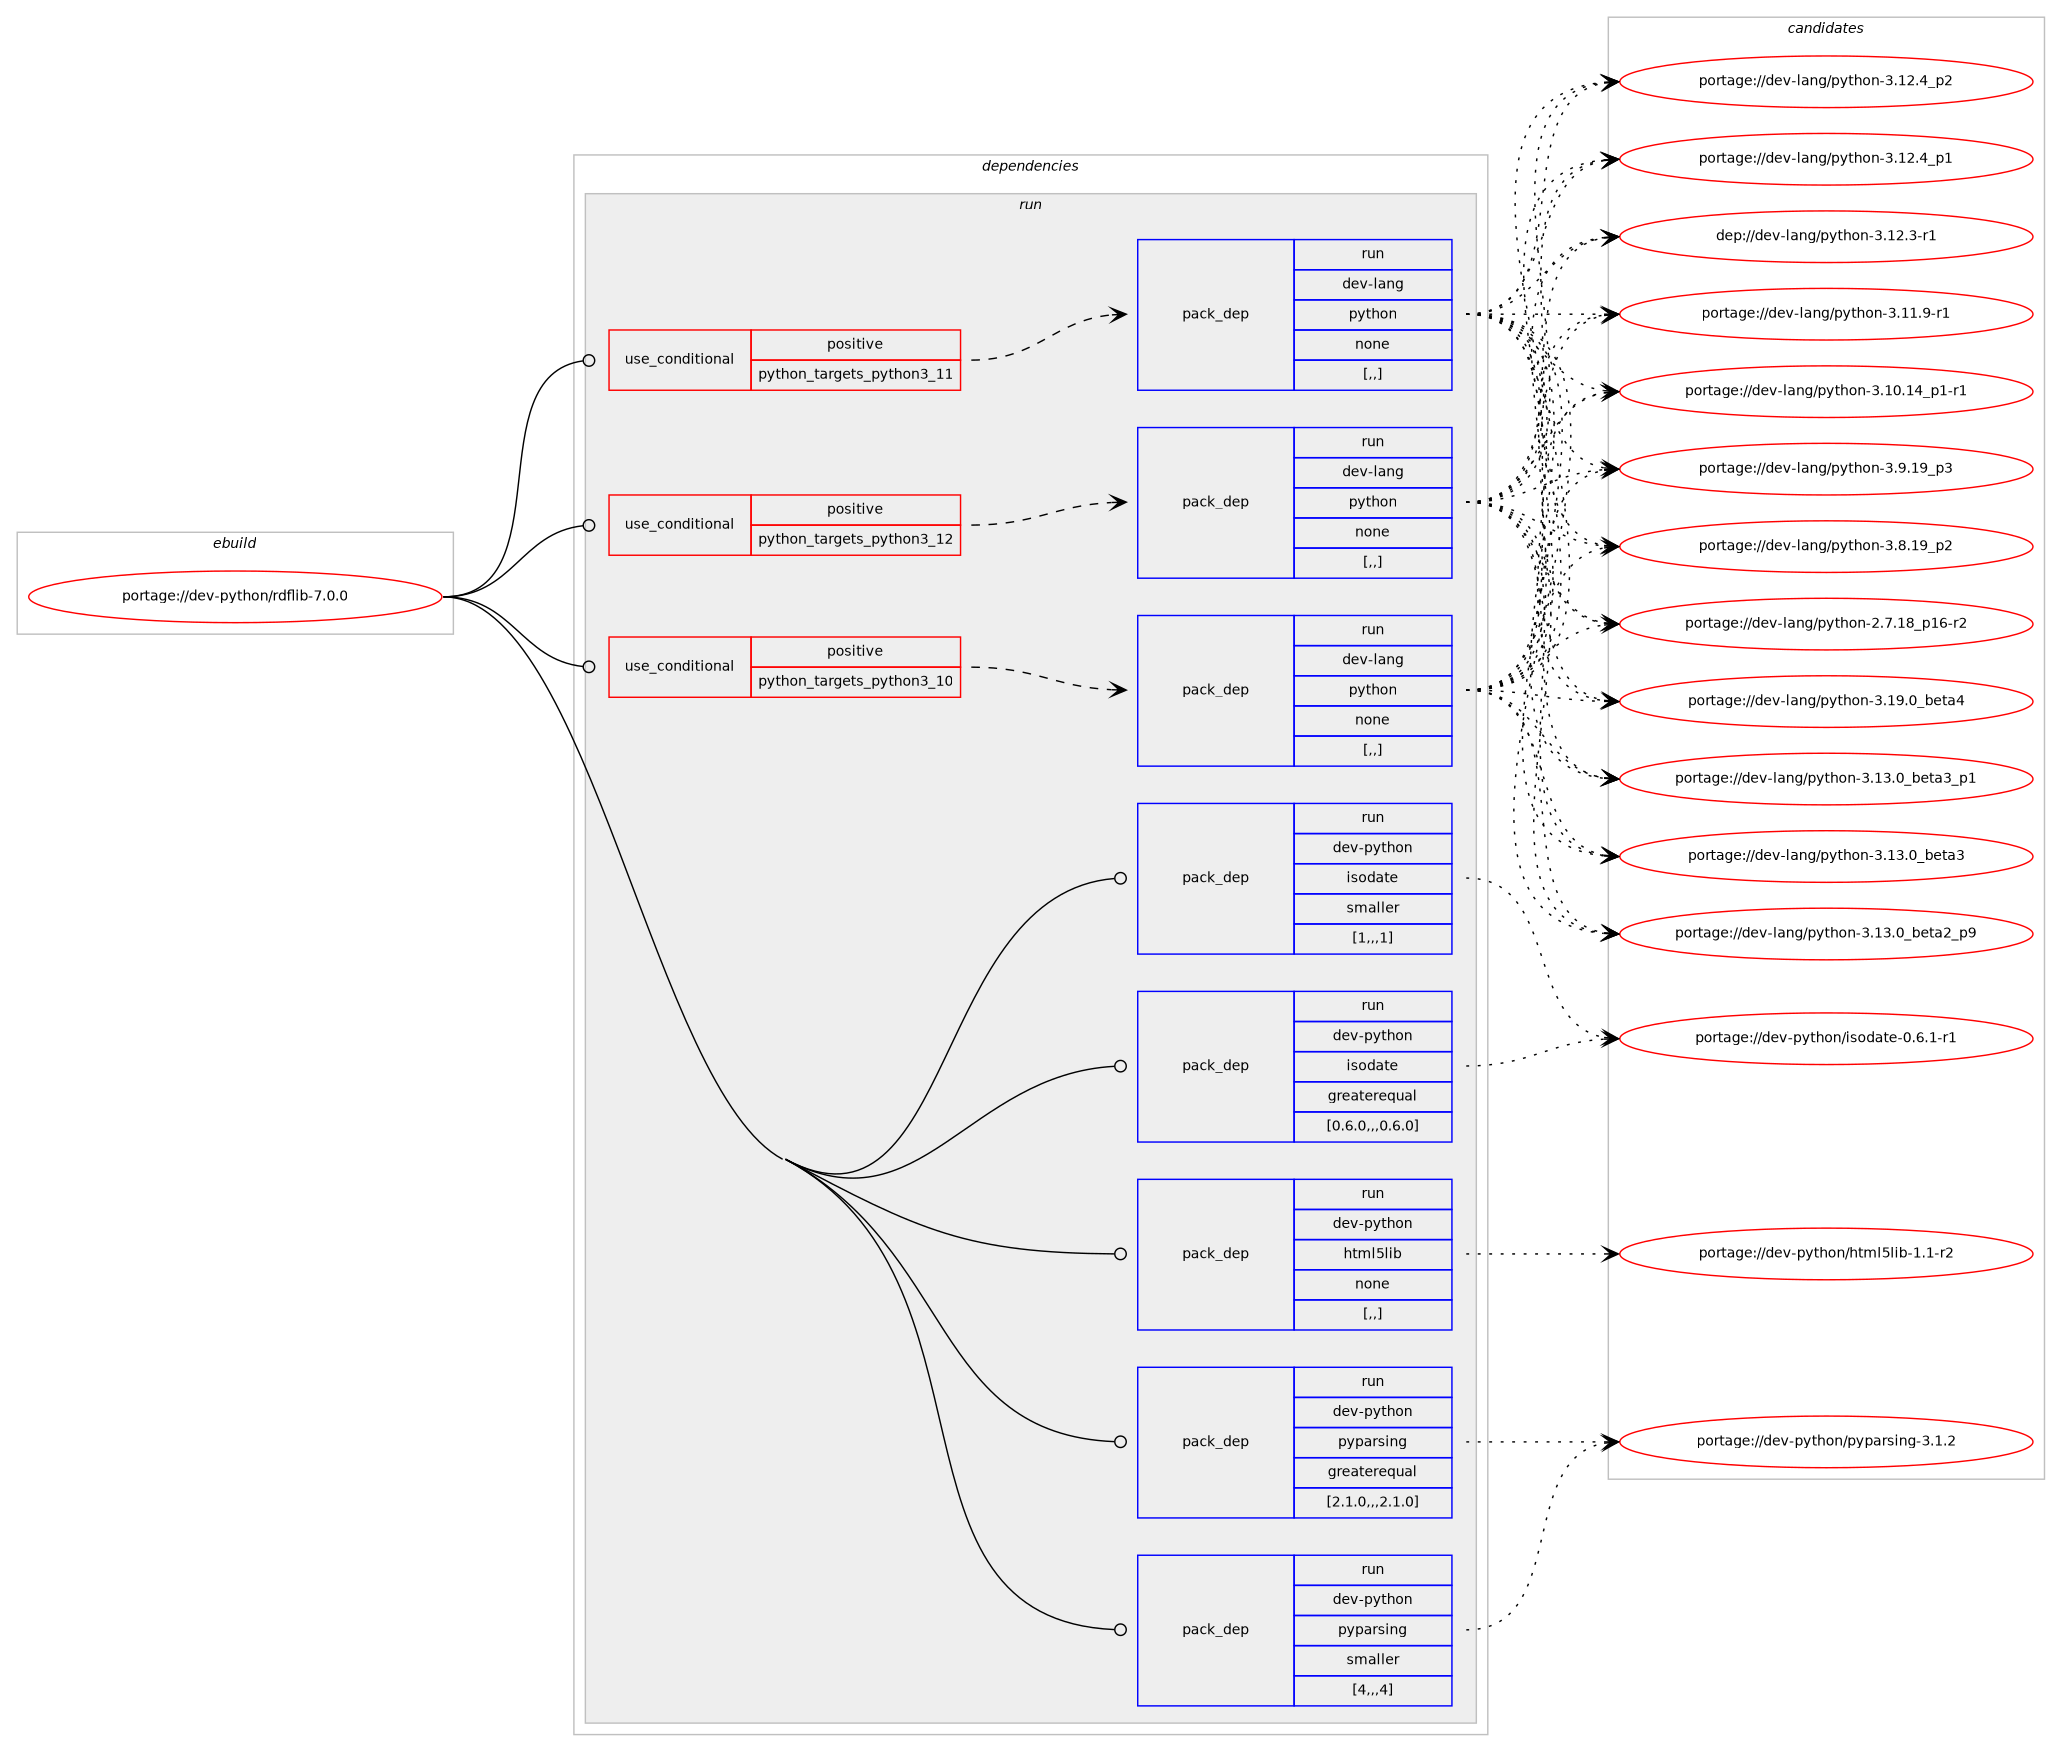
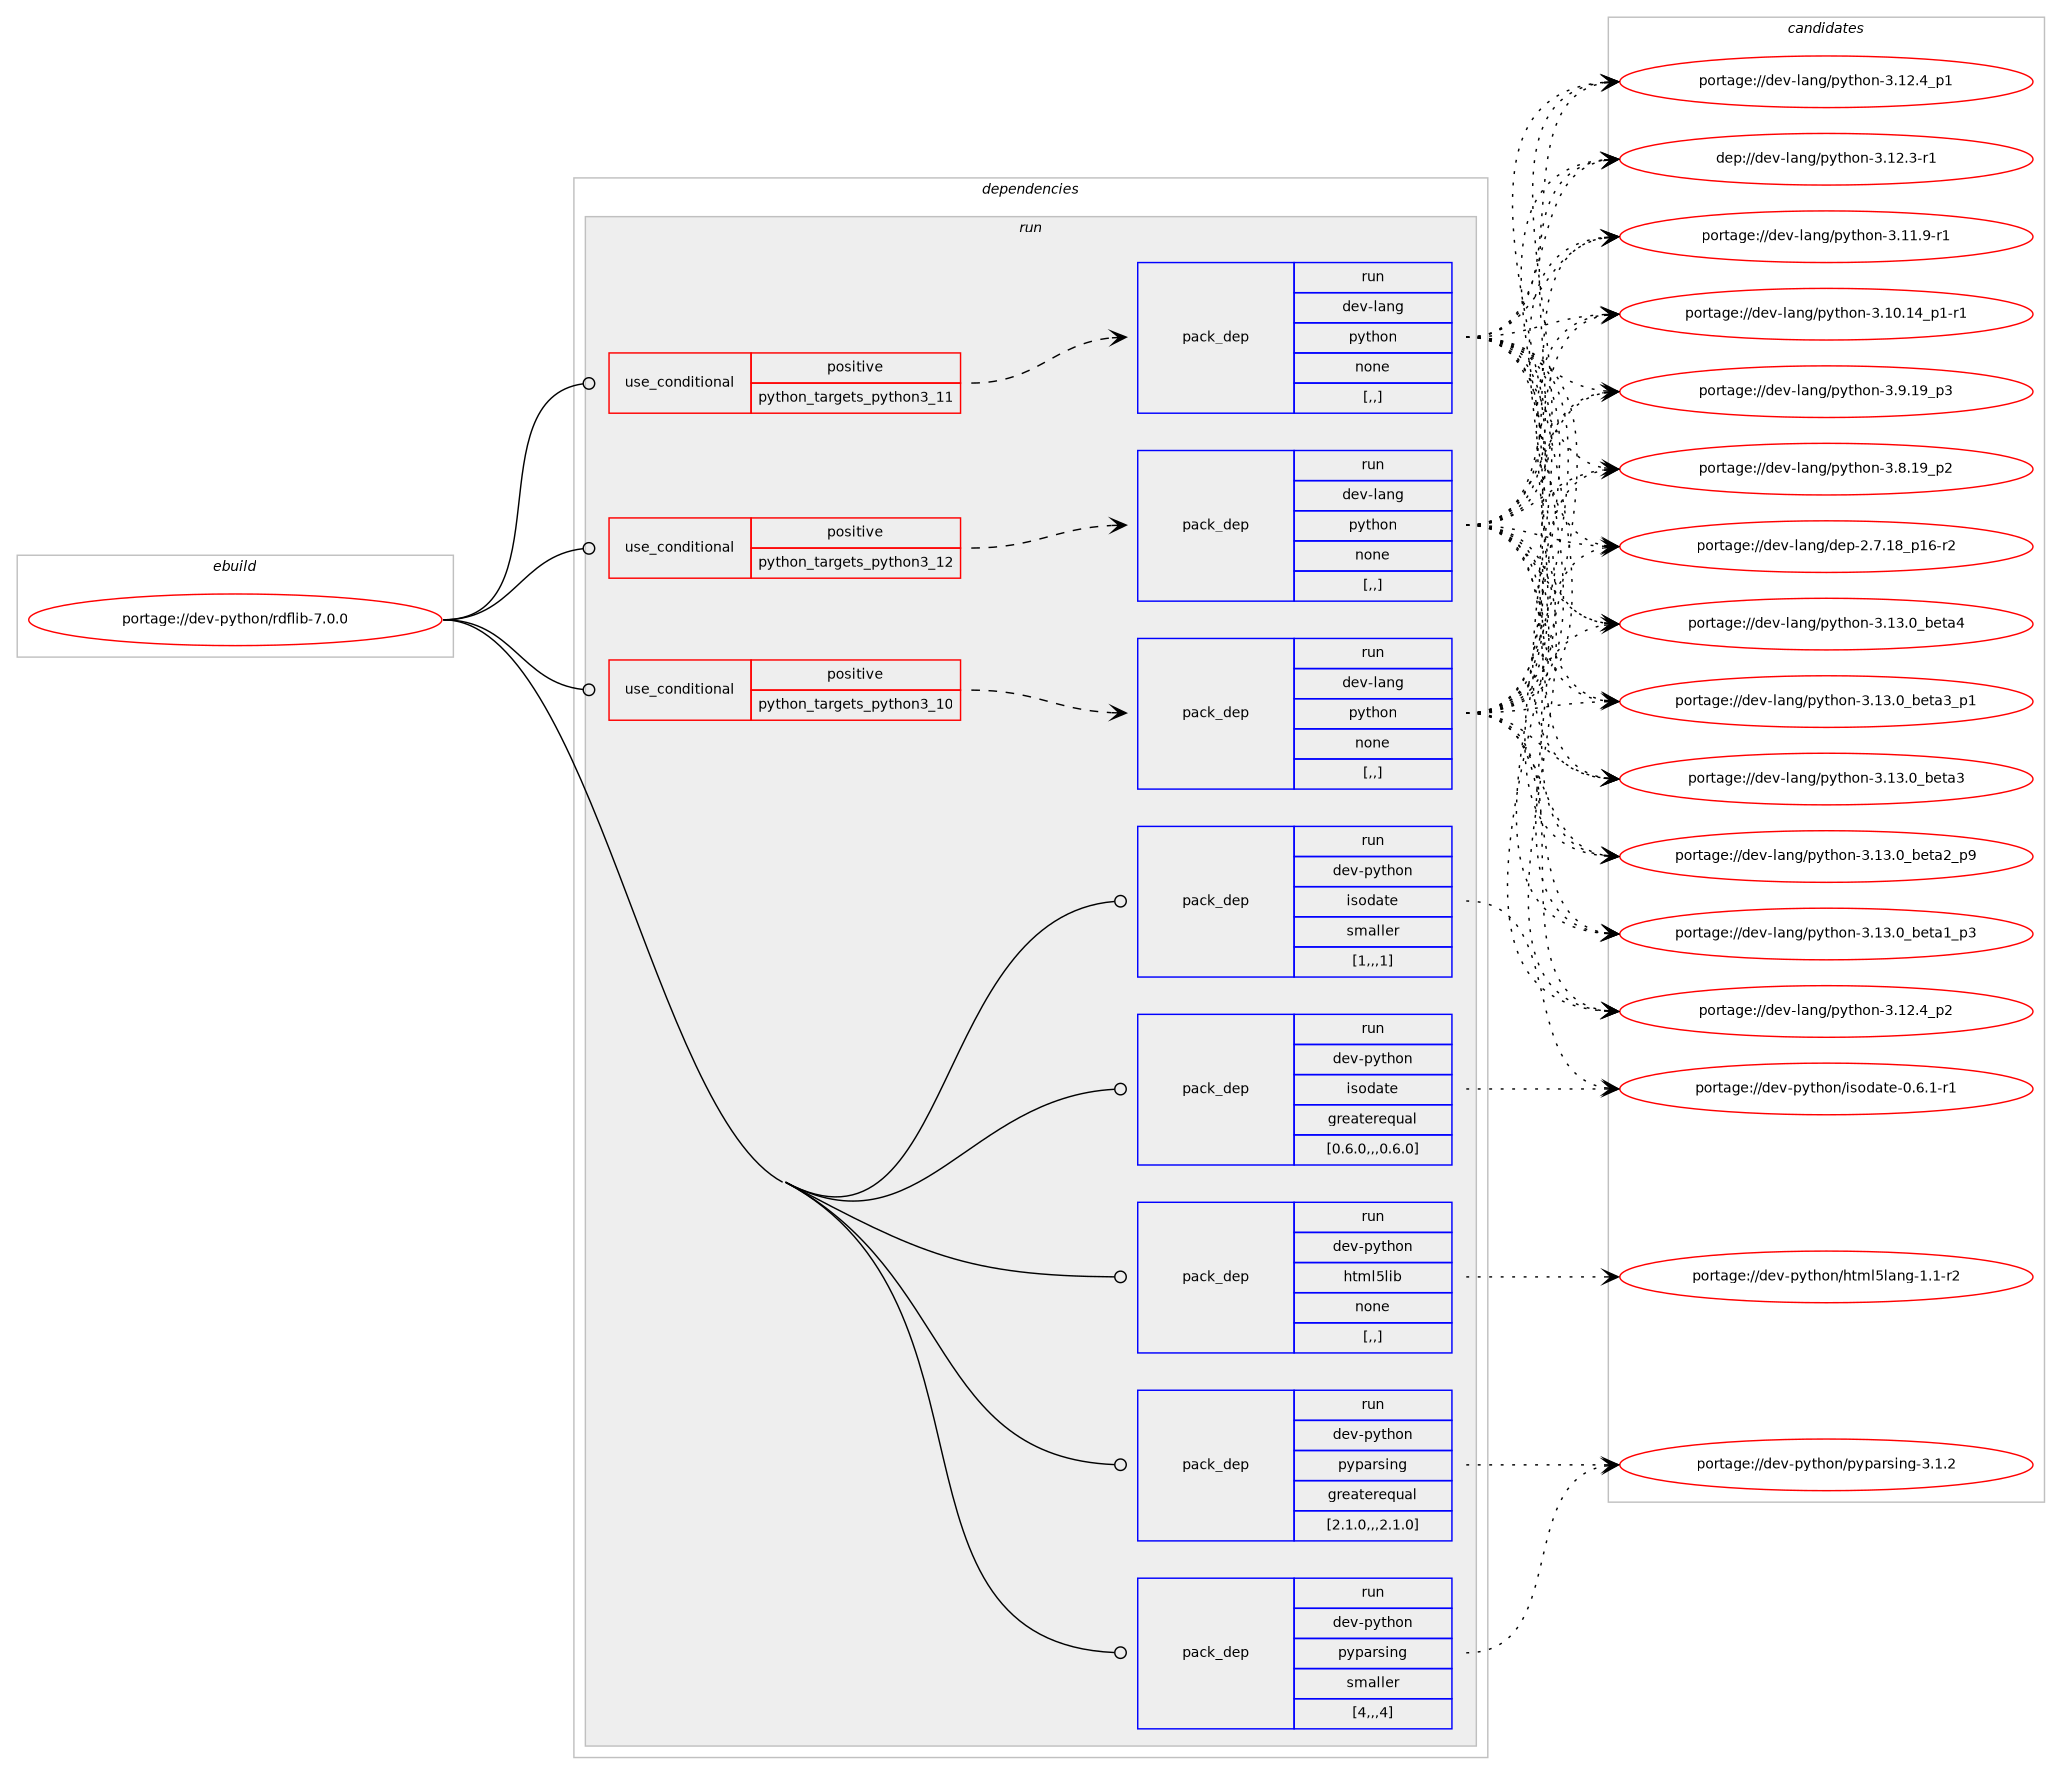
node "portage://dev-lang/python-2.7.18_p16-r2": label "portage://dev-lang/python-2.7.18_p16-r2" -> "portage://dev-lang/dep-2.7.18_p16-r2"
node "portage://dev-lang/python-3.19.0_beta4": label "portage://dev-lang/python-3.19.0_beta4" -> "portage://dev-lang/python-3.13.0_beta4"
node "portage://dev-lang/python-3.13.0_beta1_p3": added
node "portage://dev-python/html5lib-1.1-r2": label "portage://dev-python/html5lib-1.1-r2" -> "portage://dev-python/html5lang-1.1-r2"
